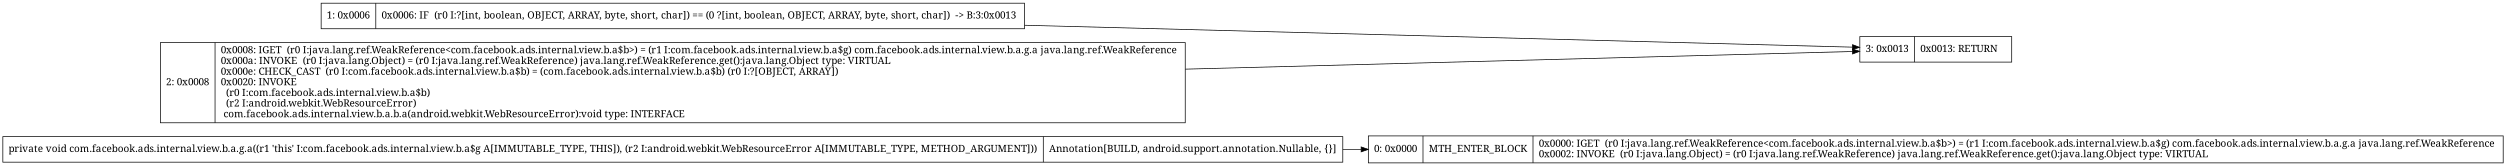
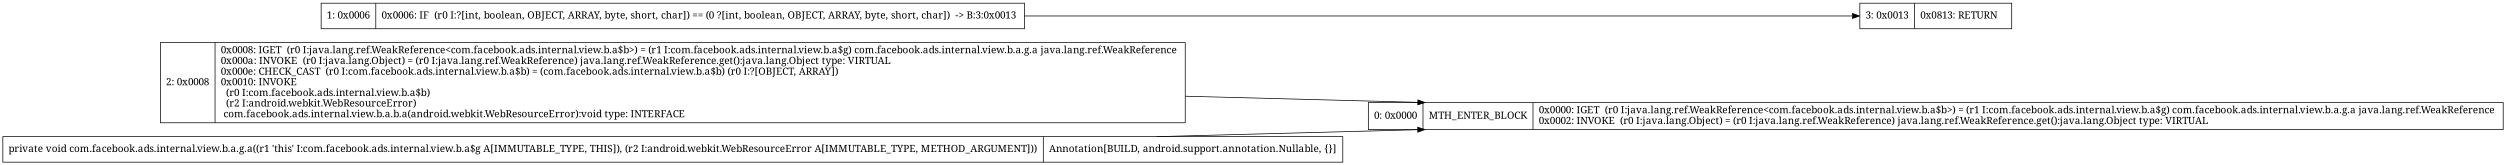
node "3: 0x0013": text "0x0013: RETURN" -> "0x0813: RETURN"
edge "2: 0x0008" -> "3: 0x0013": now "2: 0x0008" -> "0: 0x0000"
node "2: 0x0008": text "0x0020: INVOKE" -> "0x0010: INVOKE"
